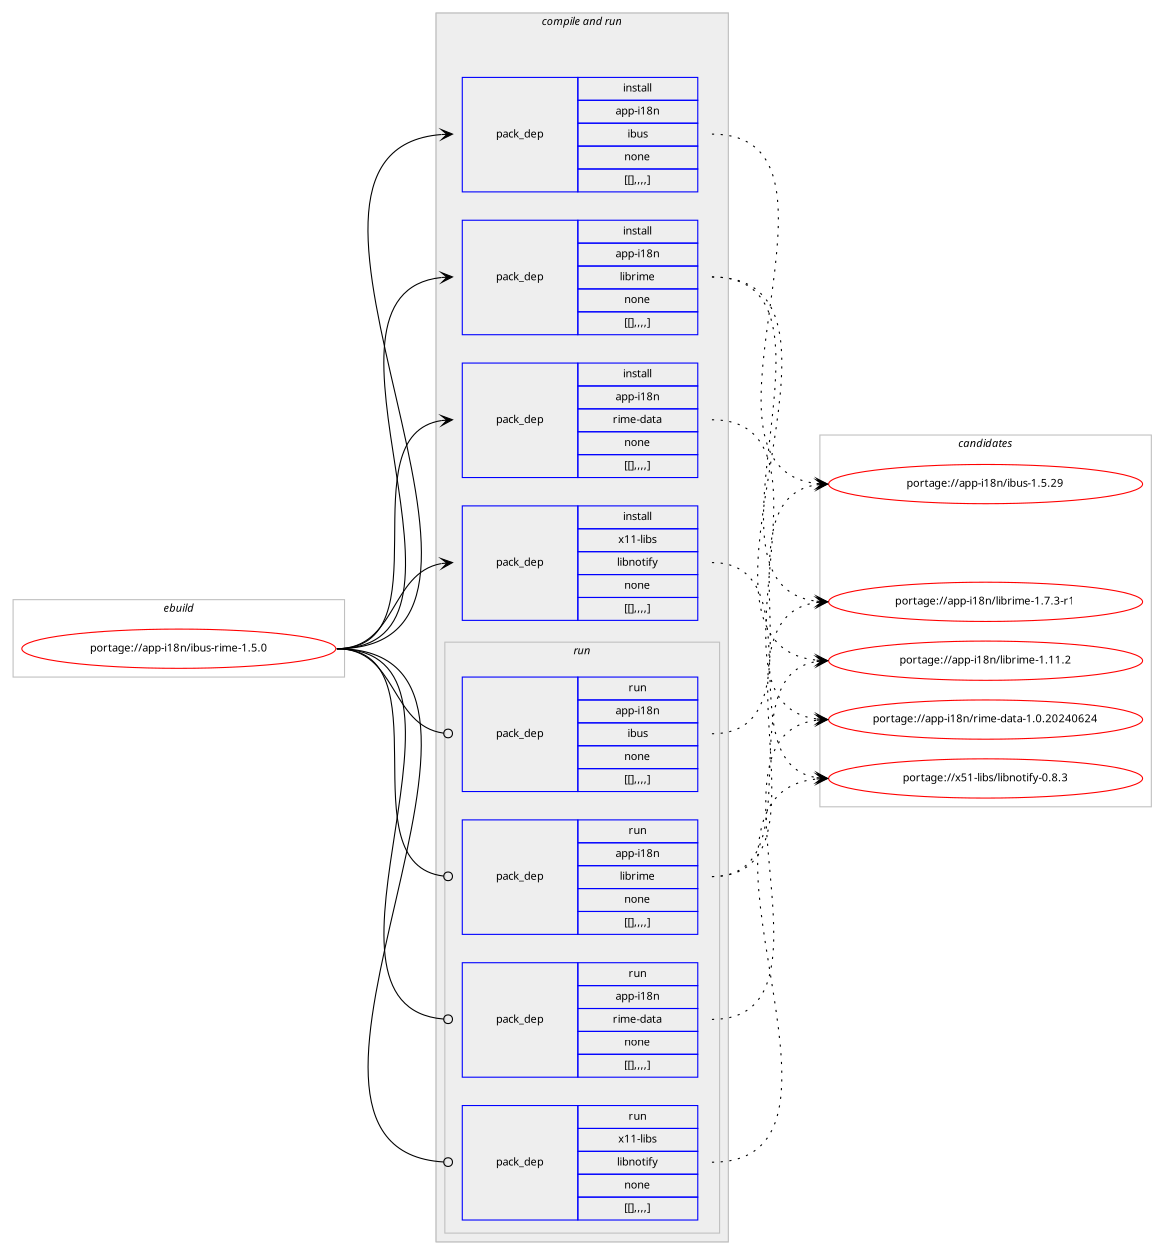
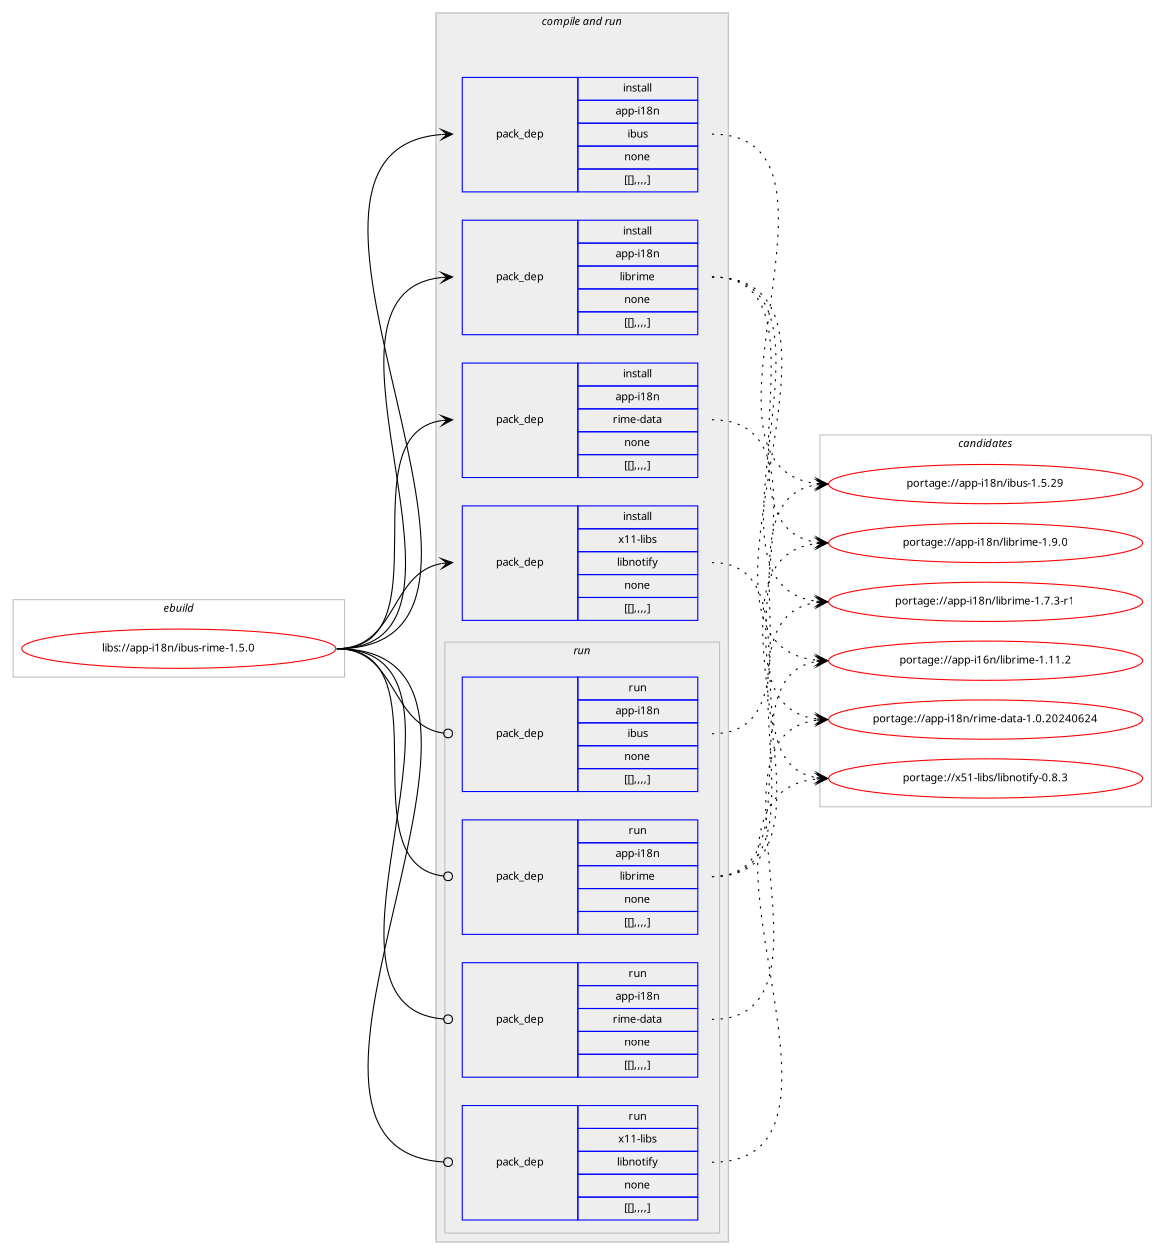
node "portage://app-i18n/librime-1.9.0": added
node "portage://app-i18n/ibus-rime-1.5.0": label "portage://app-i18n/ibus-rime-1.5.0" -> "libs://app-i18n/ibus-rime-1.5.0"
node "portage://app-i18n/librime-1.11.2": label "portage://app-i18n/librime-1.11.2" -> "portage://app-i16n/librime-1.11.2"
